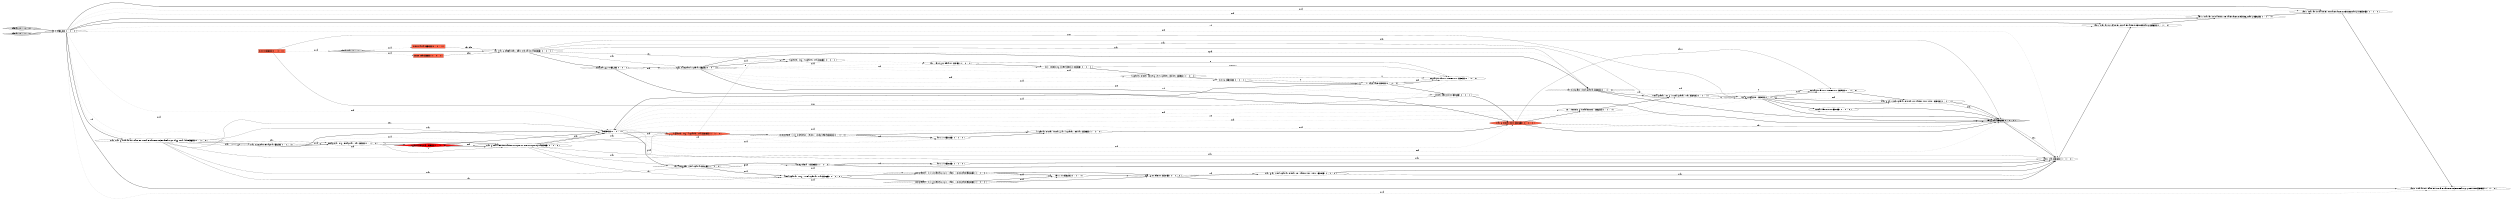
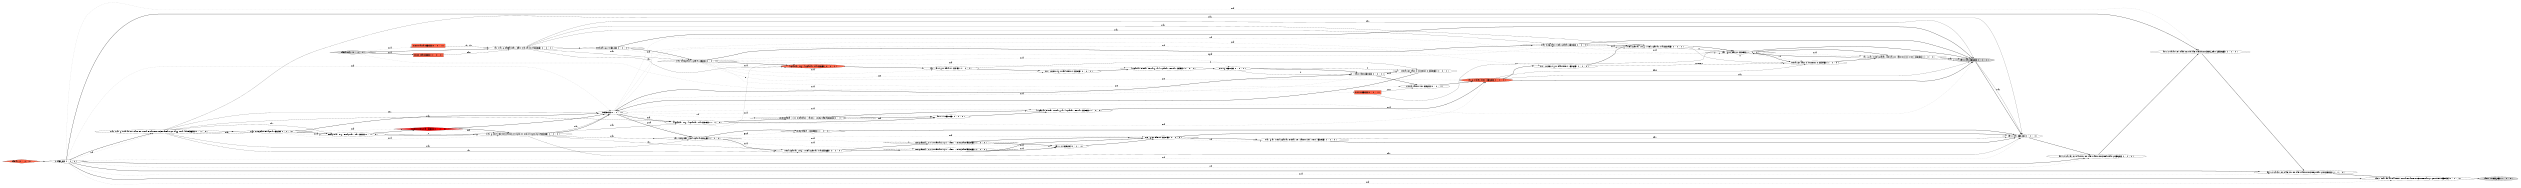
node "getQuery['1', '0', '0']": fillcolor lightgray -> tomato
node "getQuery['0', '1', '0']": removed
edge "int slop@@@2@@@['0', '0', '1']" -> "getFieldQuery['0', '0', '1']": reversed
edge "getFieldQuery['0', '0', '1']" -> "String field@@@2@@@['0', '0', '1']": style dotted -> bold
node "PhraseQuery pq = (PhraseQuery)query@@@6@@@['0', '0', '1']": fillcolor white -> tomato
edge "PhraseQuery pq = (PhraseQuery)query@@@6@@@['0', '0', '1']" -> "Term(( terms = pq.getTerms()@@@7@@@['0', '0', '1']": style dotted -> bold
edge "int(( positions = pq.getPositions()@@@15@@@['1', '1', '0']" -> "builder.add(terms(i(,positions(i()@@@19@@@['1', '1', '0']": added, label "positions"
edge "int(( positions = pq.getPositions()@@@8@@@['0', '0', '1']" -> "builder.add(terms(i(,positions(i()@@@13@@@['0', '0', '1']": removed, label "positions"
edge "query instanceof PhraseQuery@@@5@@@['0', '0', '1']" -> "i < terms.length@@@11@@@['0', '0', '1']": removed, label "true"
node "i < terms.length@@@11@@@['0', '0', '1']": shape diamond -> box
edge "query instanceof PhraseQuery@@@5@@@['0', '0', '1']" -> "query = builder.build()@@@16@@@['1', '1', '1']": style bold -> dotted
edge "builder.add(terms(i(,positions(i()@@@13@@@['0', '0', '1']" -> "++i@@@12@@@['1', '1', '1']": style dotted -> bold
node "builder.setSlop(slop)@@@21@@@['1', '1', '0']": removed
node "return query@@@25@@@['1', '1', '1']": shape diamond -> ellipse
edge "type@@@4@@@['1', '1', '0']" -> "query instanceof BooleanQuery@@@6@@@['1', '1', '0']": removed, label "true"
node "PhraseQuery pq = (PhraseQuery)query@@@11@@@['1', '1', '0']": fillcolor tomato -> white
edge "query instanceof MultiPhraseQuery@@@24@@@['1', '1', '0']" -> "slop != mpq.getSlop()@@@27@@@['1', '1', '0']": added, label "true"
edge "PhraseQuery pq = (PhraseQuery)query@@@11@@@['1', '1', '0']" -> "return null@@@12@@@['1', '1', '0']": style dotted -> bold
edge "++i@@@12@@@['1', '1', '1']" -> "query = builder.build()@@@16@@@['1', '1', '1']": now "PhraseQuery pq = (PhraseQuery)query@@@11@@@['1', '1', '0']" -> "query = builder.build()@@@16@@@['1', '1', '1']"
node "return null@@@32@@@['1', '1', '0']": removed
node "return null@@@40@@@['1', '1', '0']": added
